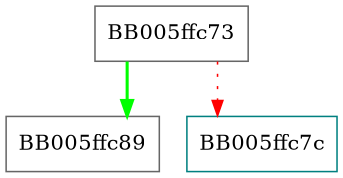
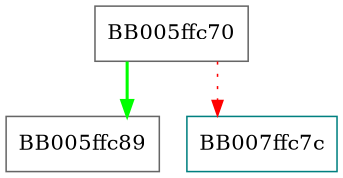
node "BB005ffc73": label "BB005ffc73" -> "BB005ffc70"
node "BB005ffc7c": label "BB005ffc7c" -> "BB007ffc7c"
